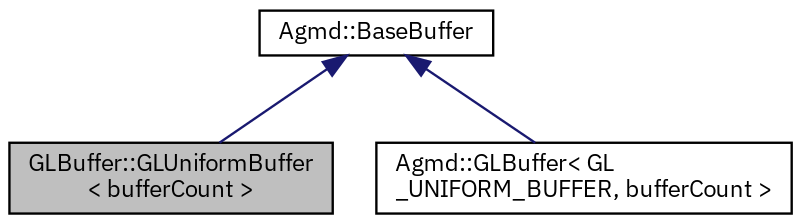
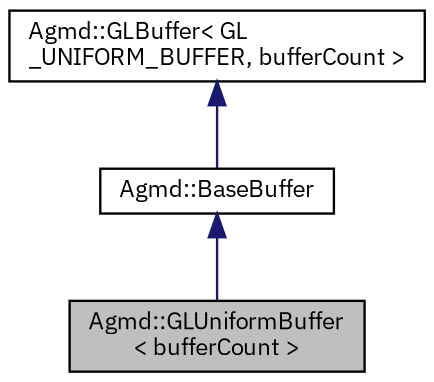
edge "Agmd::GLBuffer< GL _UNIFORM_BUFFER, bufferCount >" -> "Agmd::BaseBuffer": reversed
node "GLBuffer::GLUniformBuffer < bufferCount >": label "GLBuffer::GLUniformBuffer < bufferCount >" -> "Agmd::GLUniformBuffer < bufferCount >"
